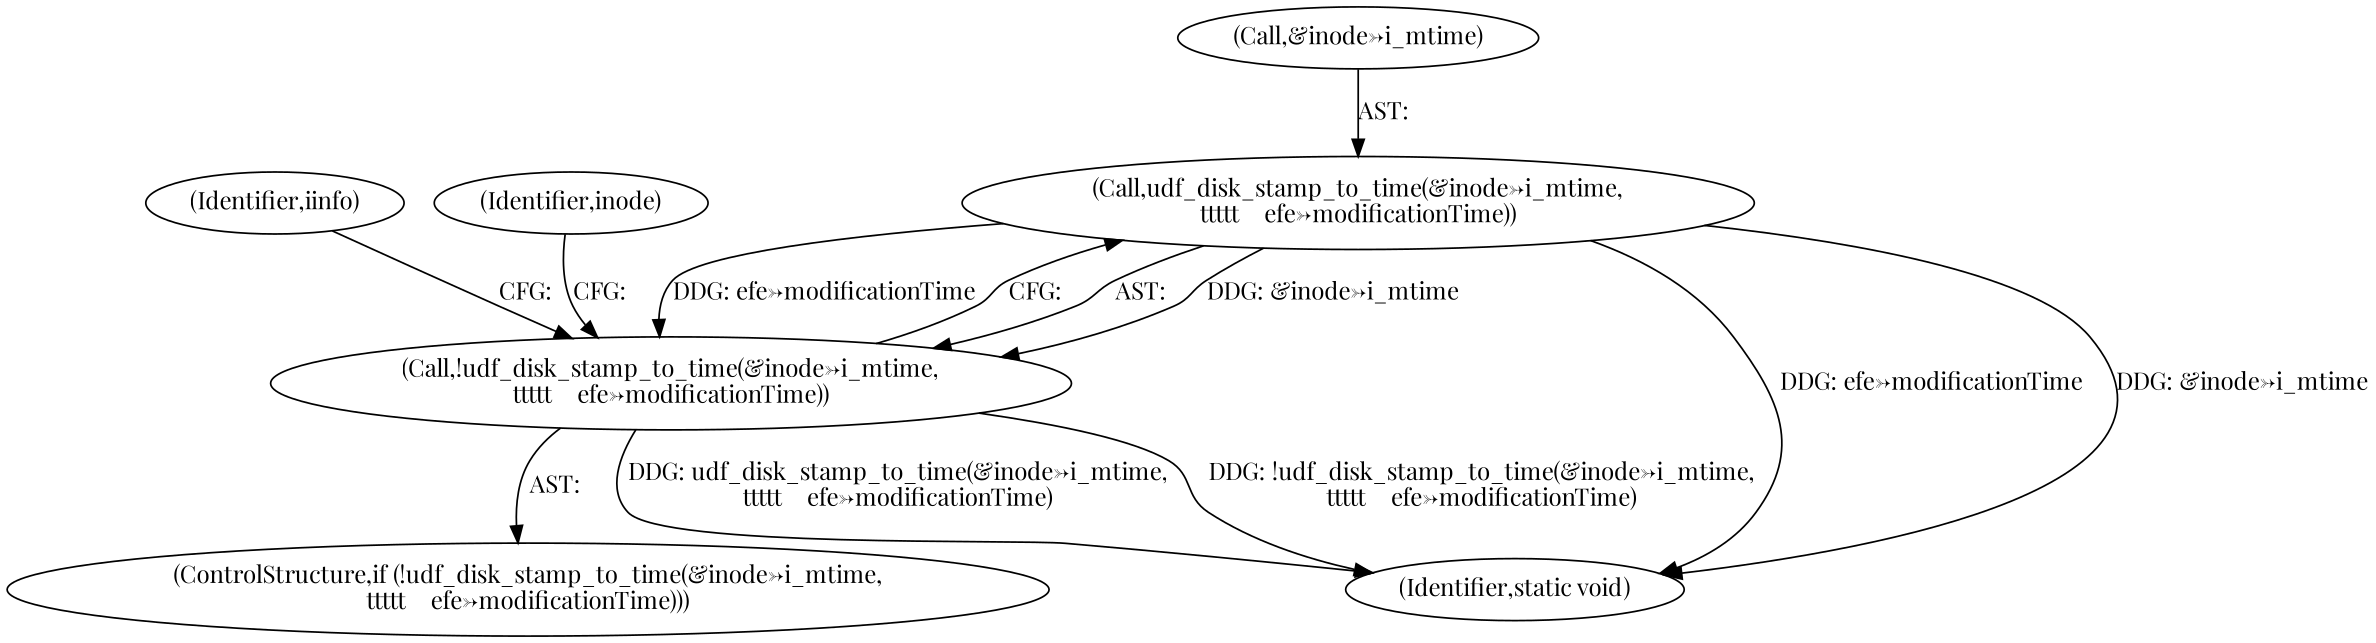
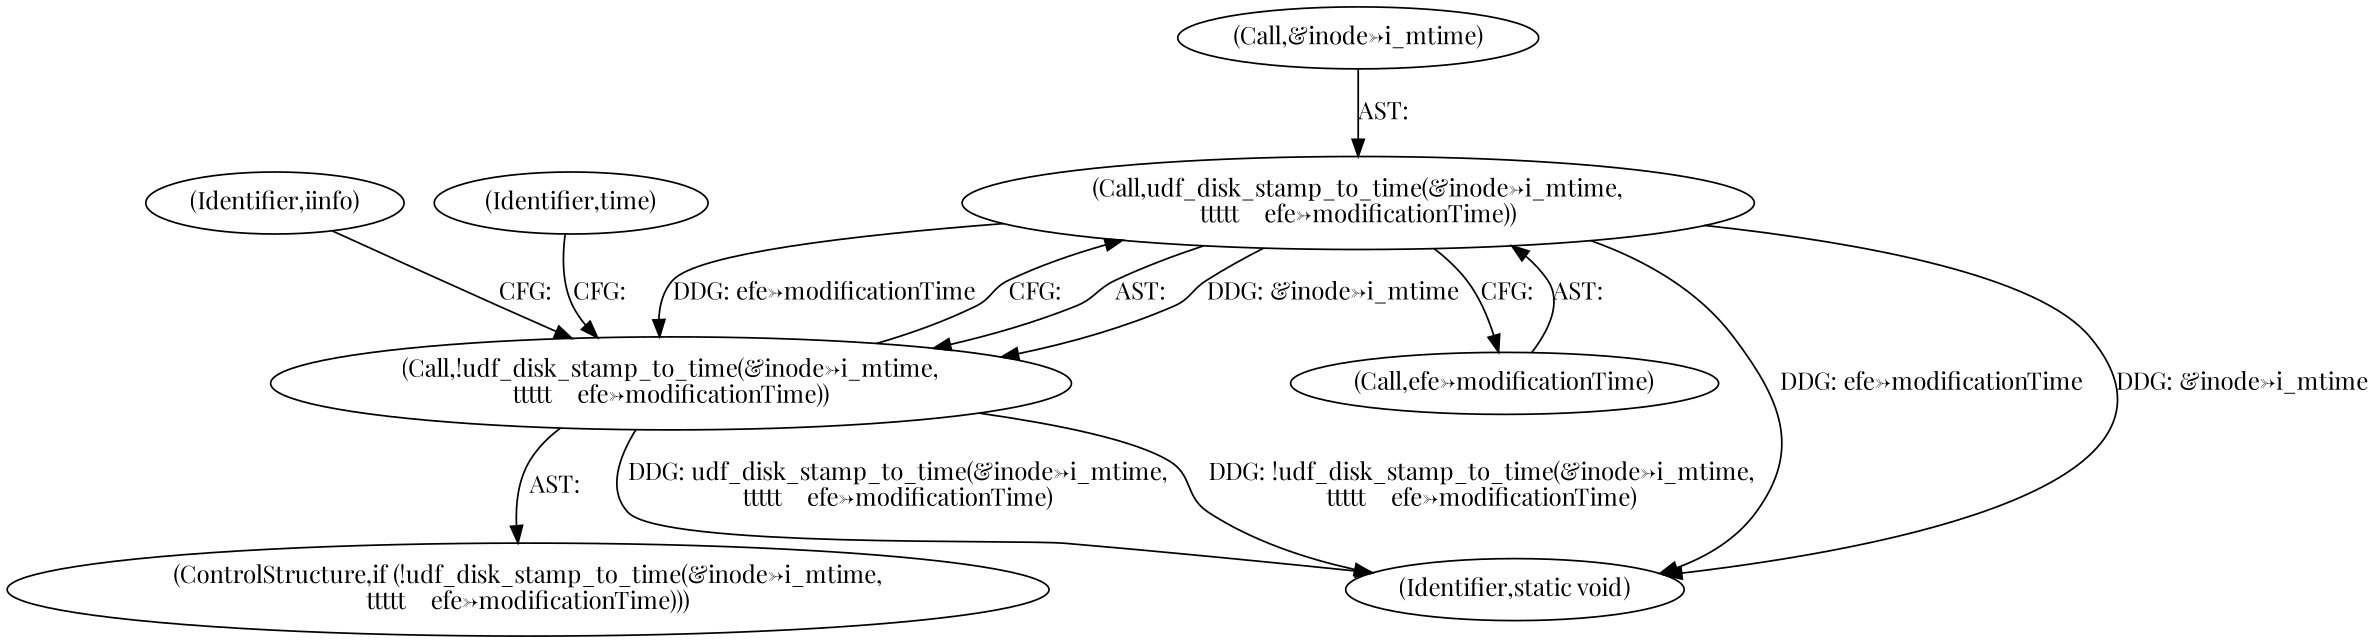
node "(Identifier,inode)": label "(Identifier,inode)" -> "(Identifier,time)"
node "(Call,efe->modificationTime)": added
